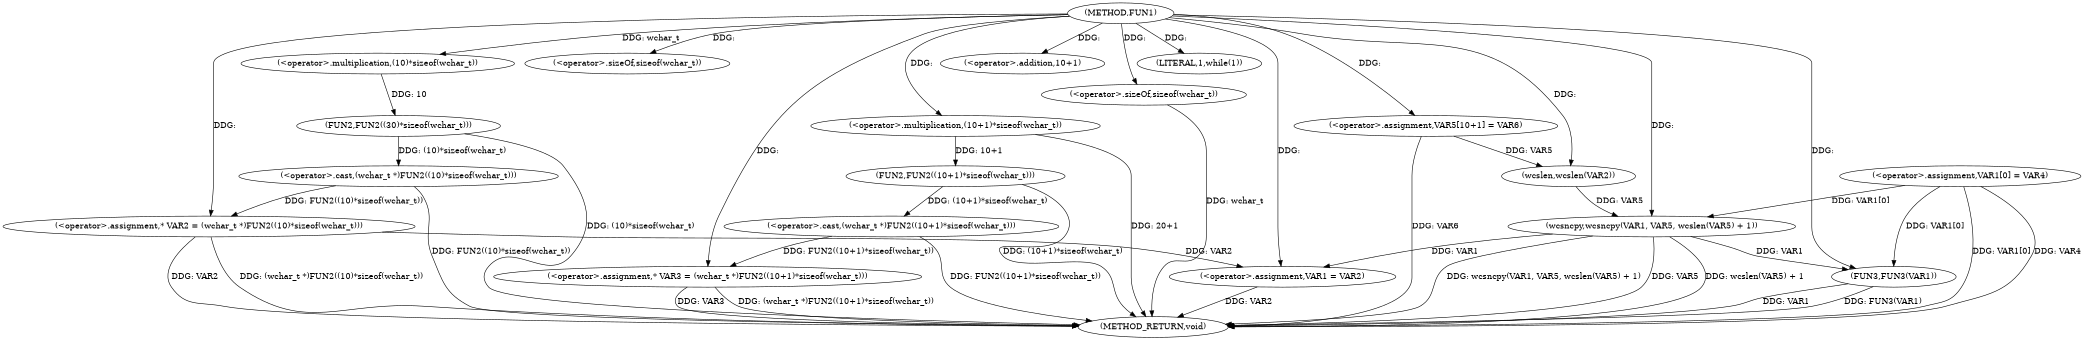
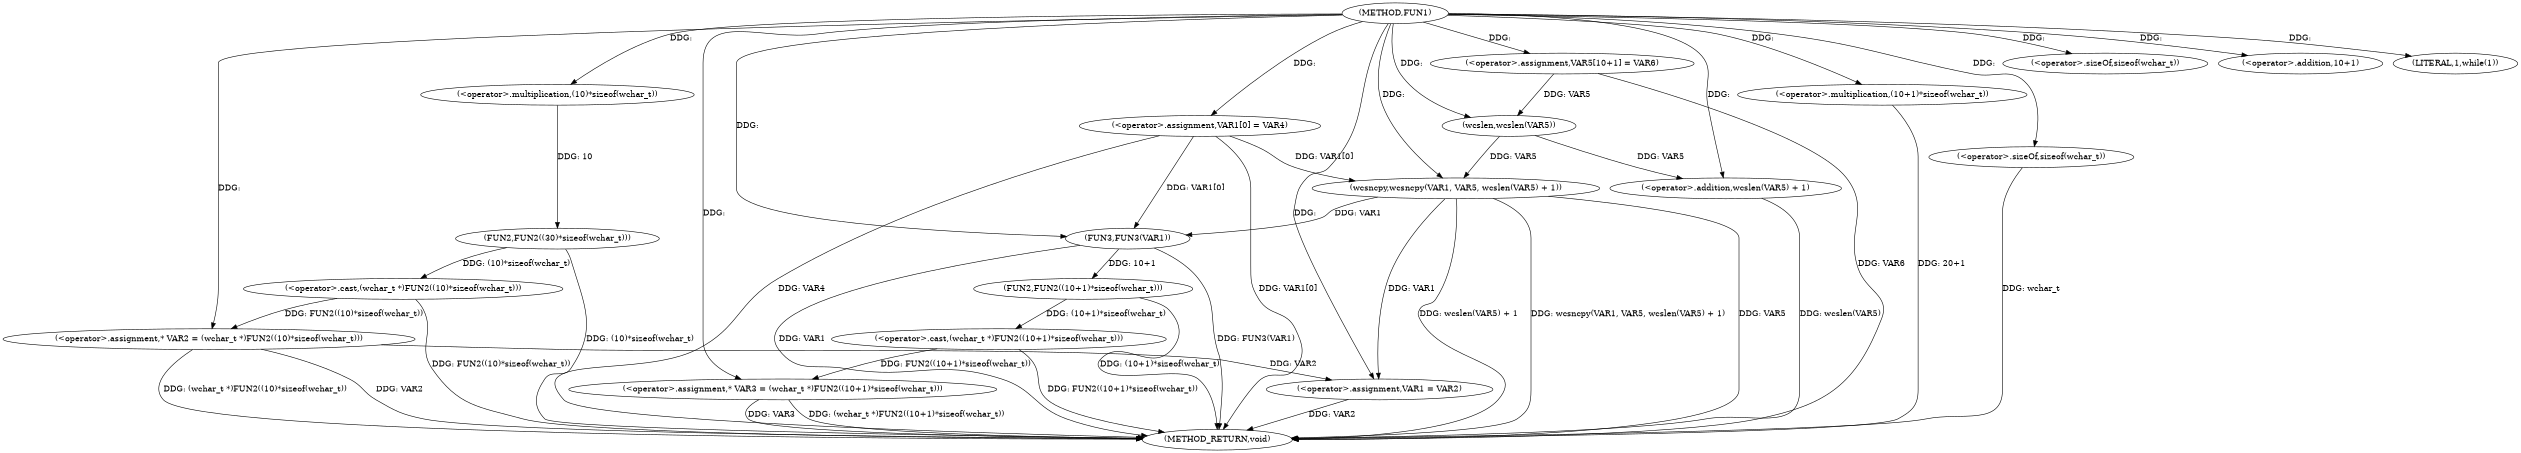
edge "(METHOD,FUN1)" -> "(<operator>.multiplication,(10)*sizeof(wchar_t))": label "DDG: wchar_t" -> "DDG: "
edge "(METHOD,FUN1)" -> "(<operator>.assignment,VAR1[0] = VAR4)": added, label "DDG:"
edge "(<operator>.multiplication,(10+1)*sizeof(wchar_t))" -> "(FUN2,FUN2((10+1)*sizeof(wchar_t)))": now "(FUN3,FUN3(VAR1))" -> "(FUN2,FUN2((10+1)*sizeof(wchar_t)))"
node "(wcslen,wcslen(VAR2))": label "(wcslen,wcslen(VAR2))" -> "(wcslen,wcslen(VAR5))"
node "(<operator>.addition,wcslen(VAR5) + 1)": added
